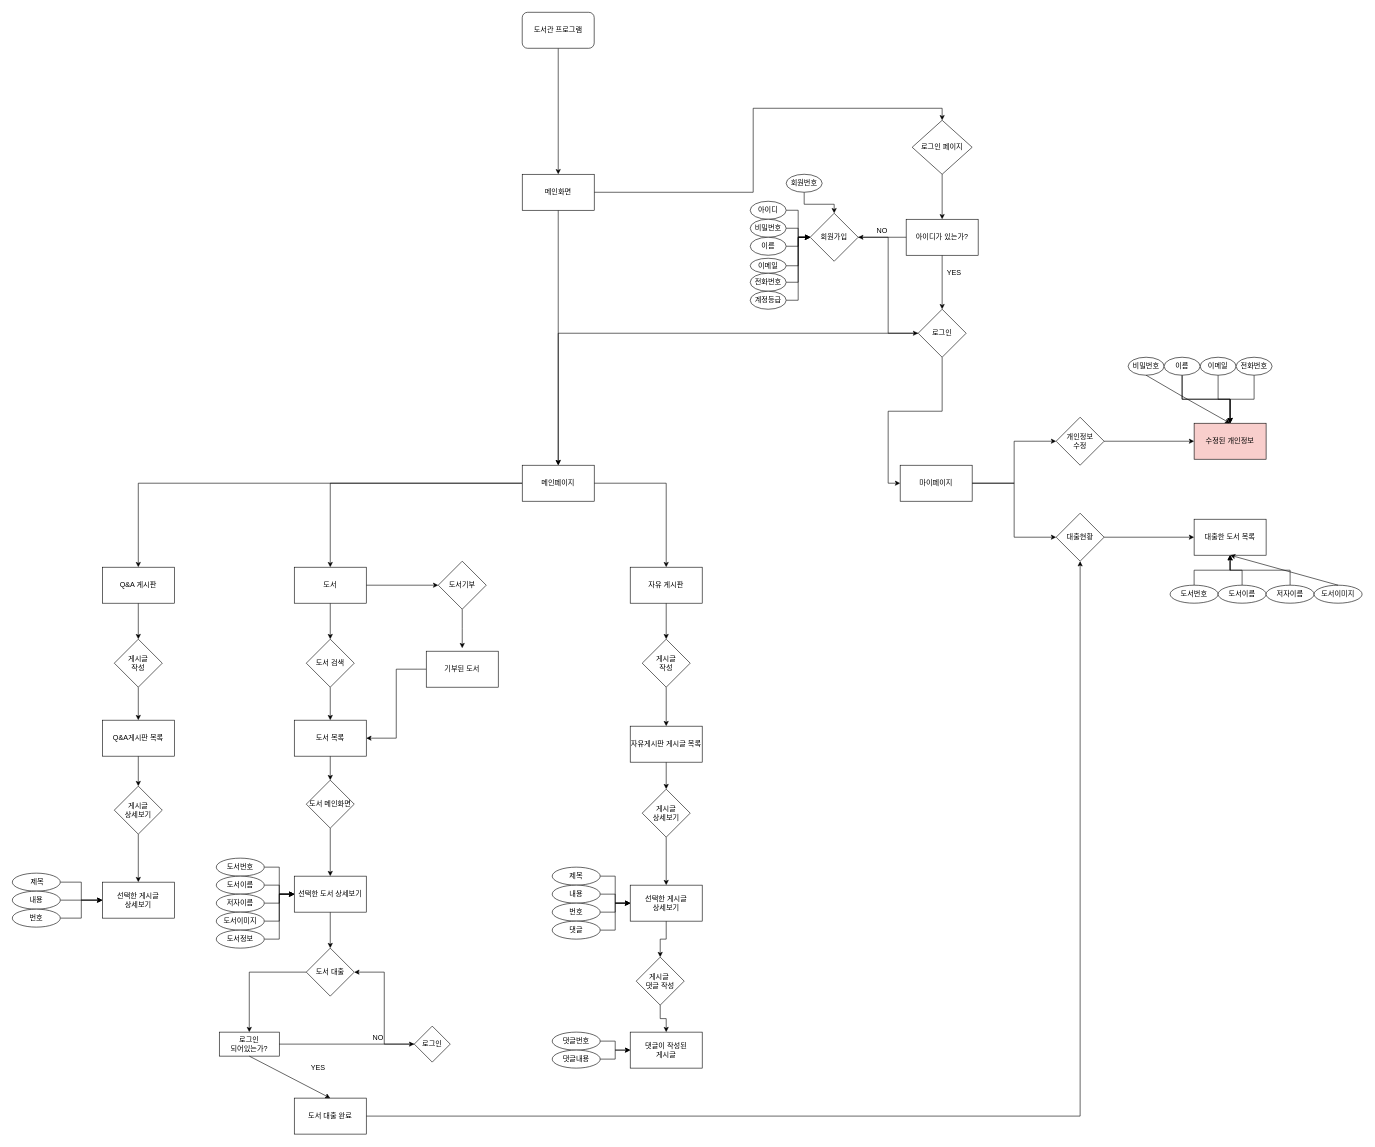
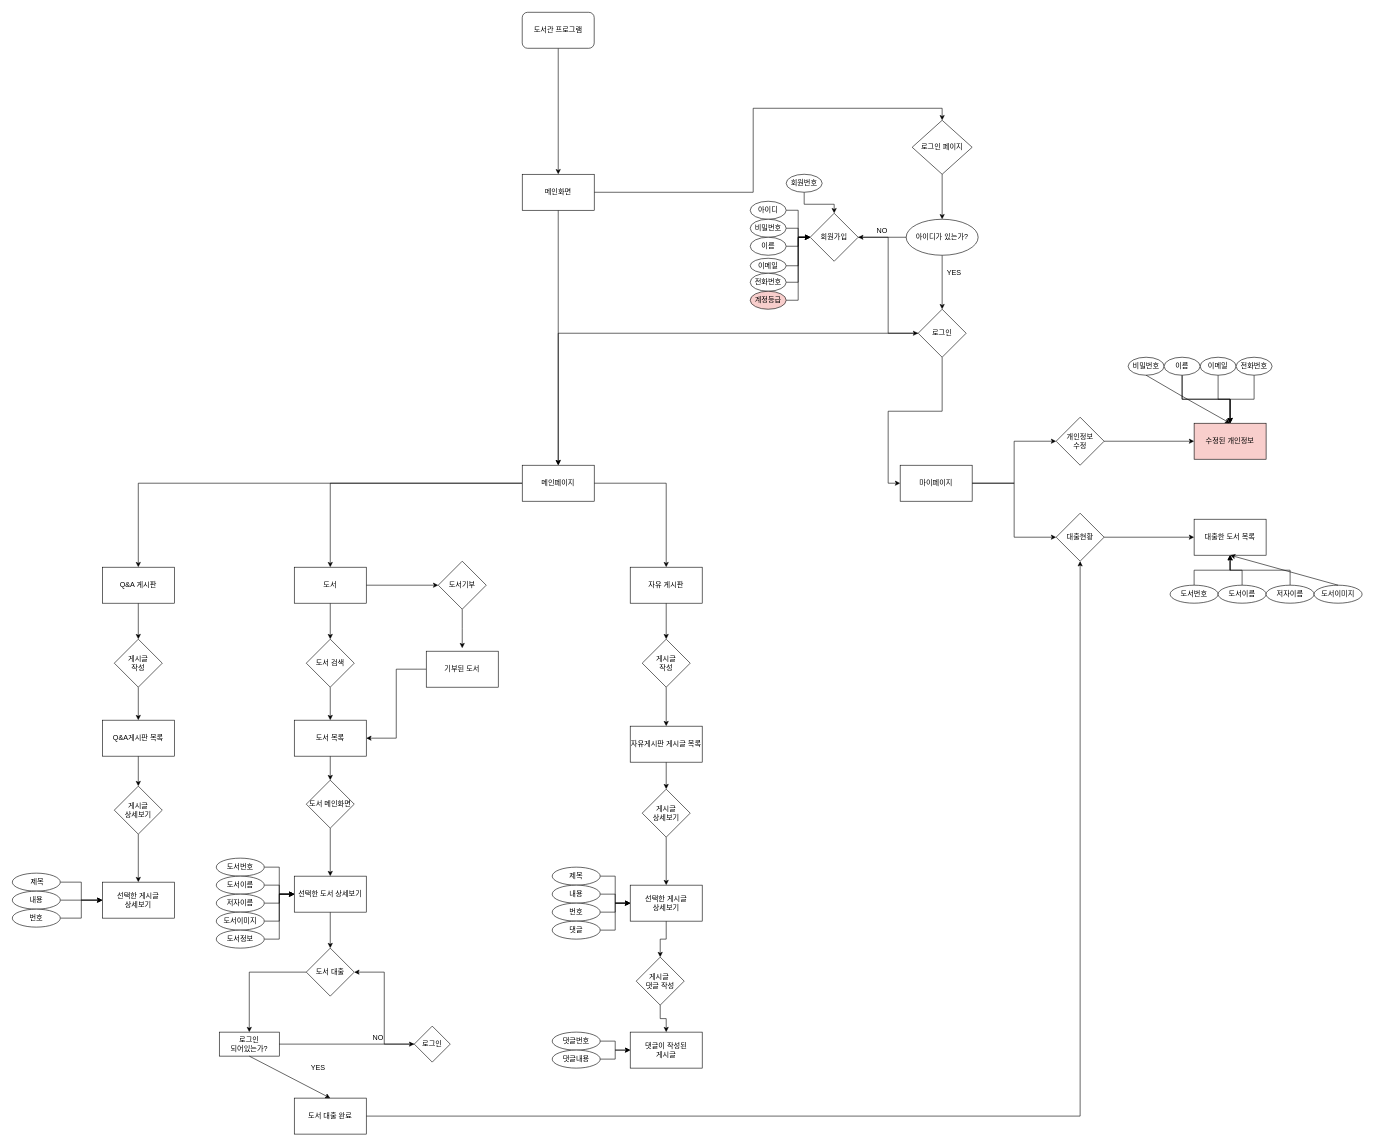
node "아이디가 있는가?": shape rectangle -> ellipse
node "계정등급": fillcolor #ffffff -> #f8cecc
